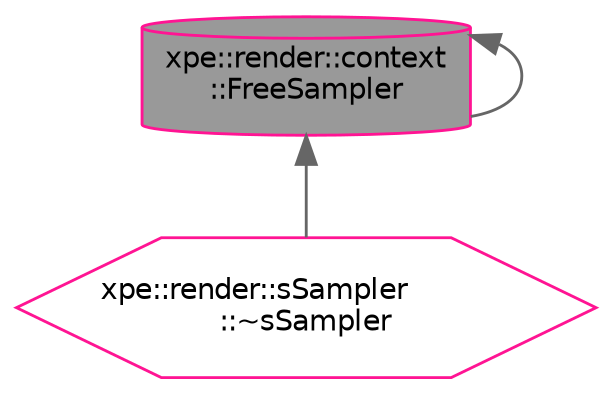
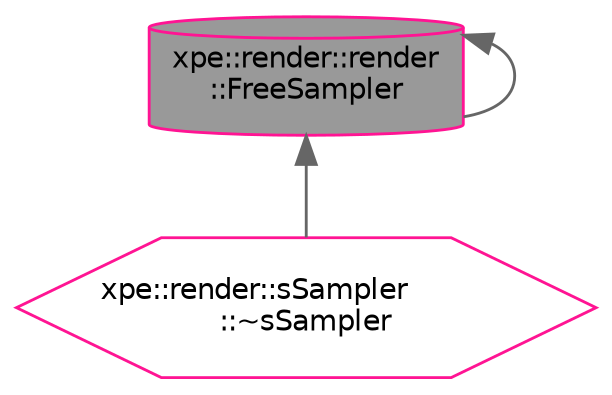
node "xpe::render::context ::FreeSampler": label "xpe::render::context ::FreeSampler" -> "xpe::render::render ::FreeSampler"
